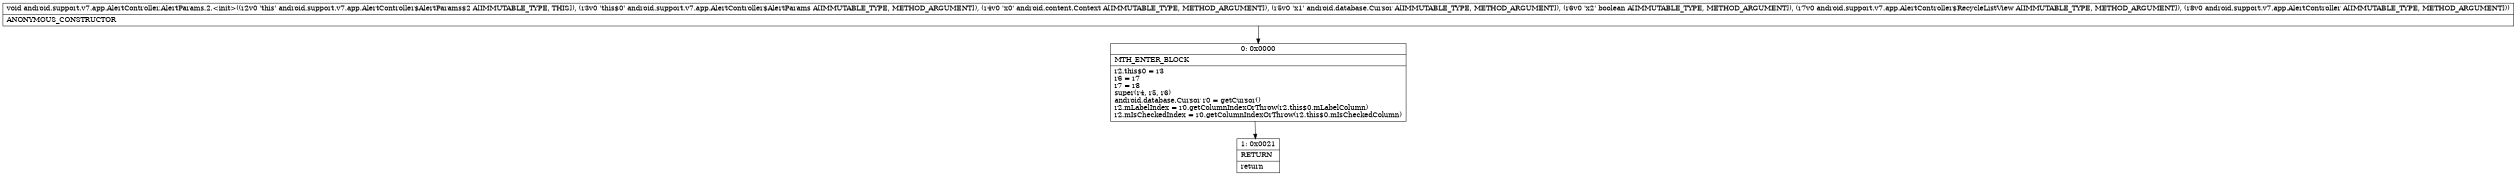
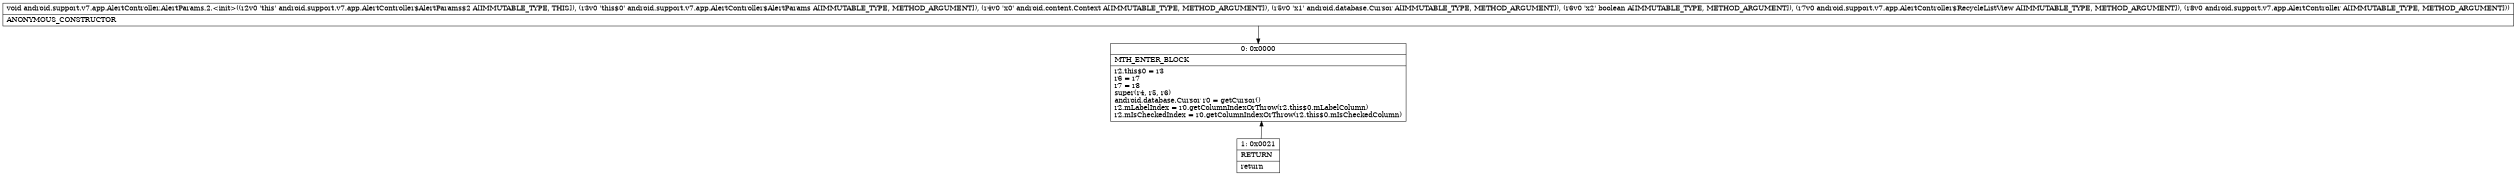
edge "0: 0x0000" -> "1: 0x0021": reversed
